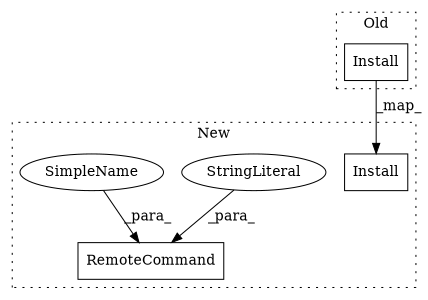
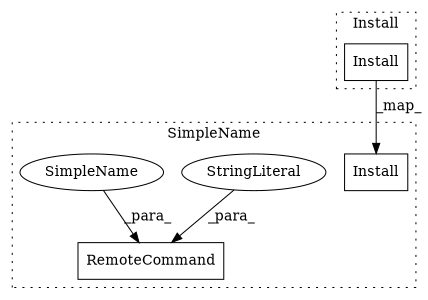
cluster "Old": label "Old" -> "Install"
cluster "New": label "New" -> "SimpleName"
